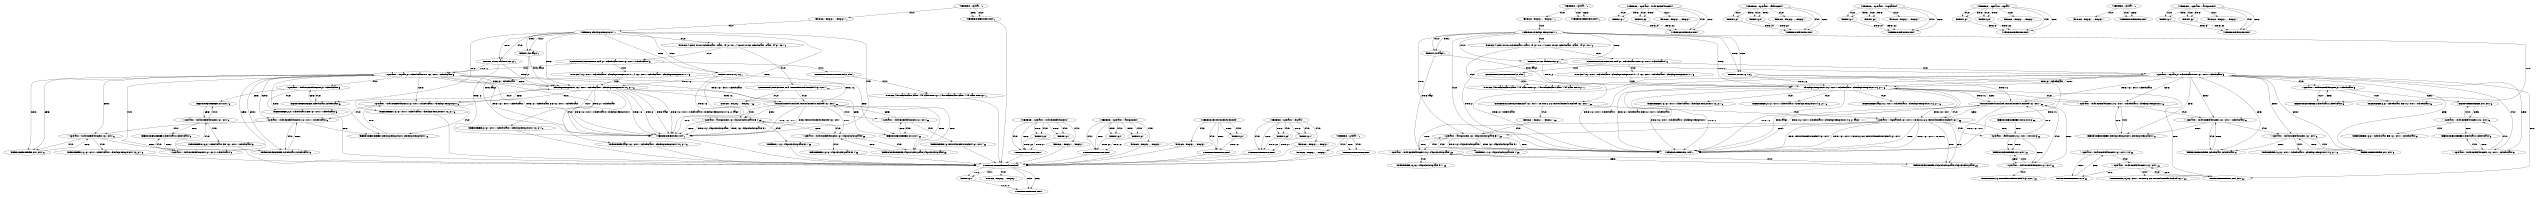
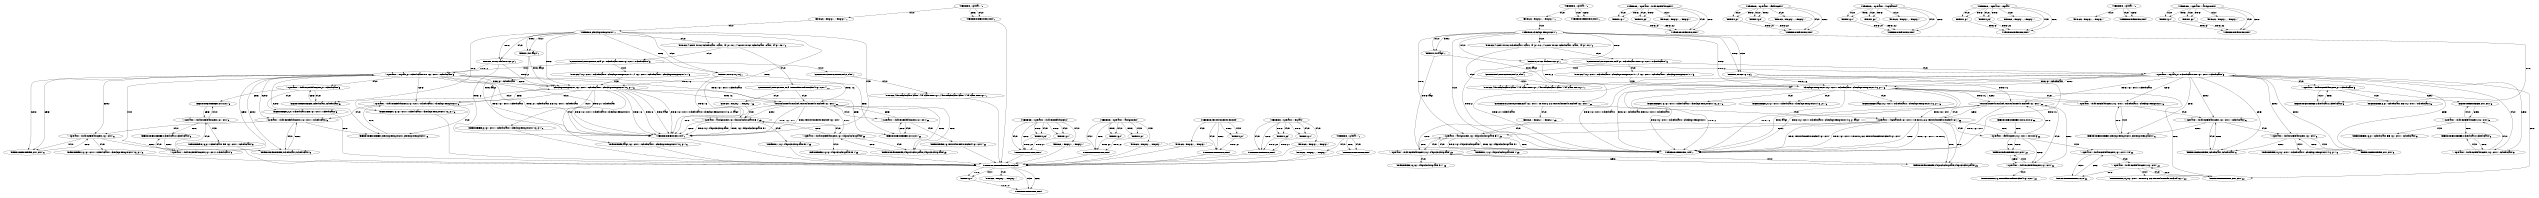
edge "(<operator>.fieldAccess,rq->curr->se.on_rq)" -> "(<operator>.indirectFieldAccess,rq->curr->se)": added, label "AST:"
